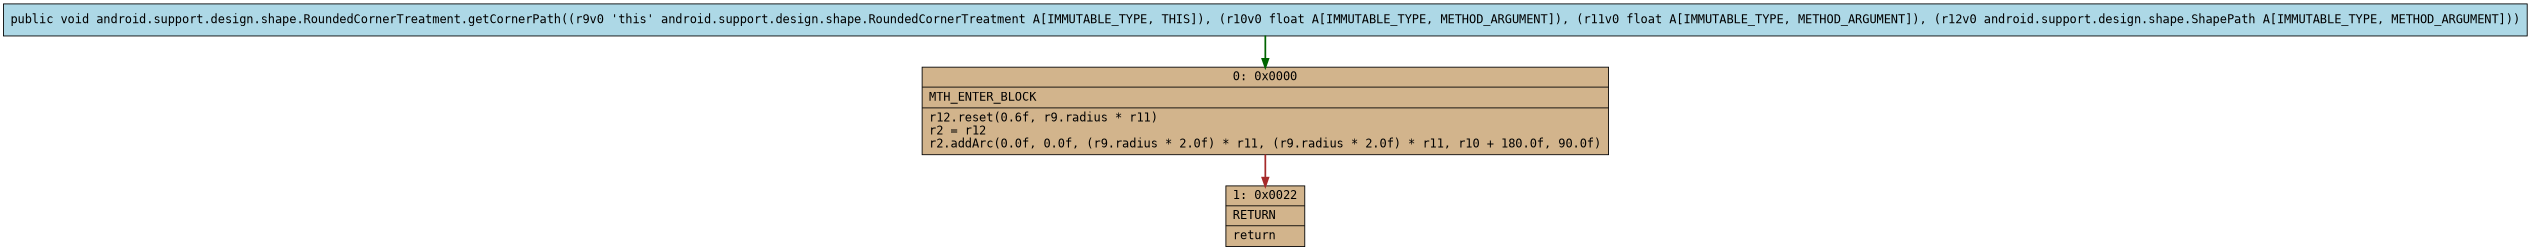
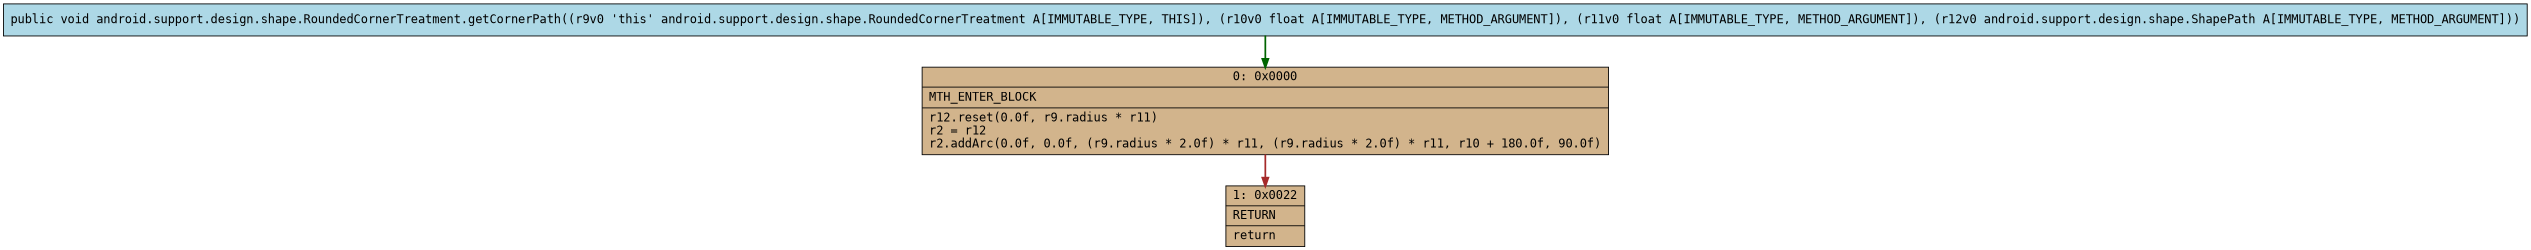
node "0: 0x0000": text "r12.reset(0.6f, r9.radius * r11)" -> "r12.reset(0.0f, r9.radius * r11)"
